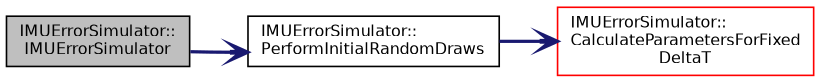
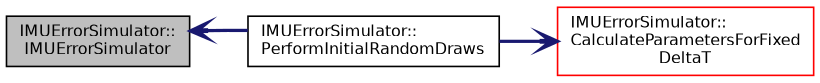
edge "IMUErrorSimulator:: IMUErrorSimulator" -> "IMUErrorSimulator:: PerformInitialRandomDraws": reversed
